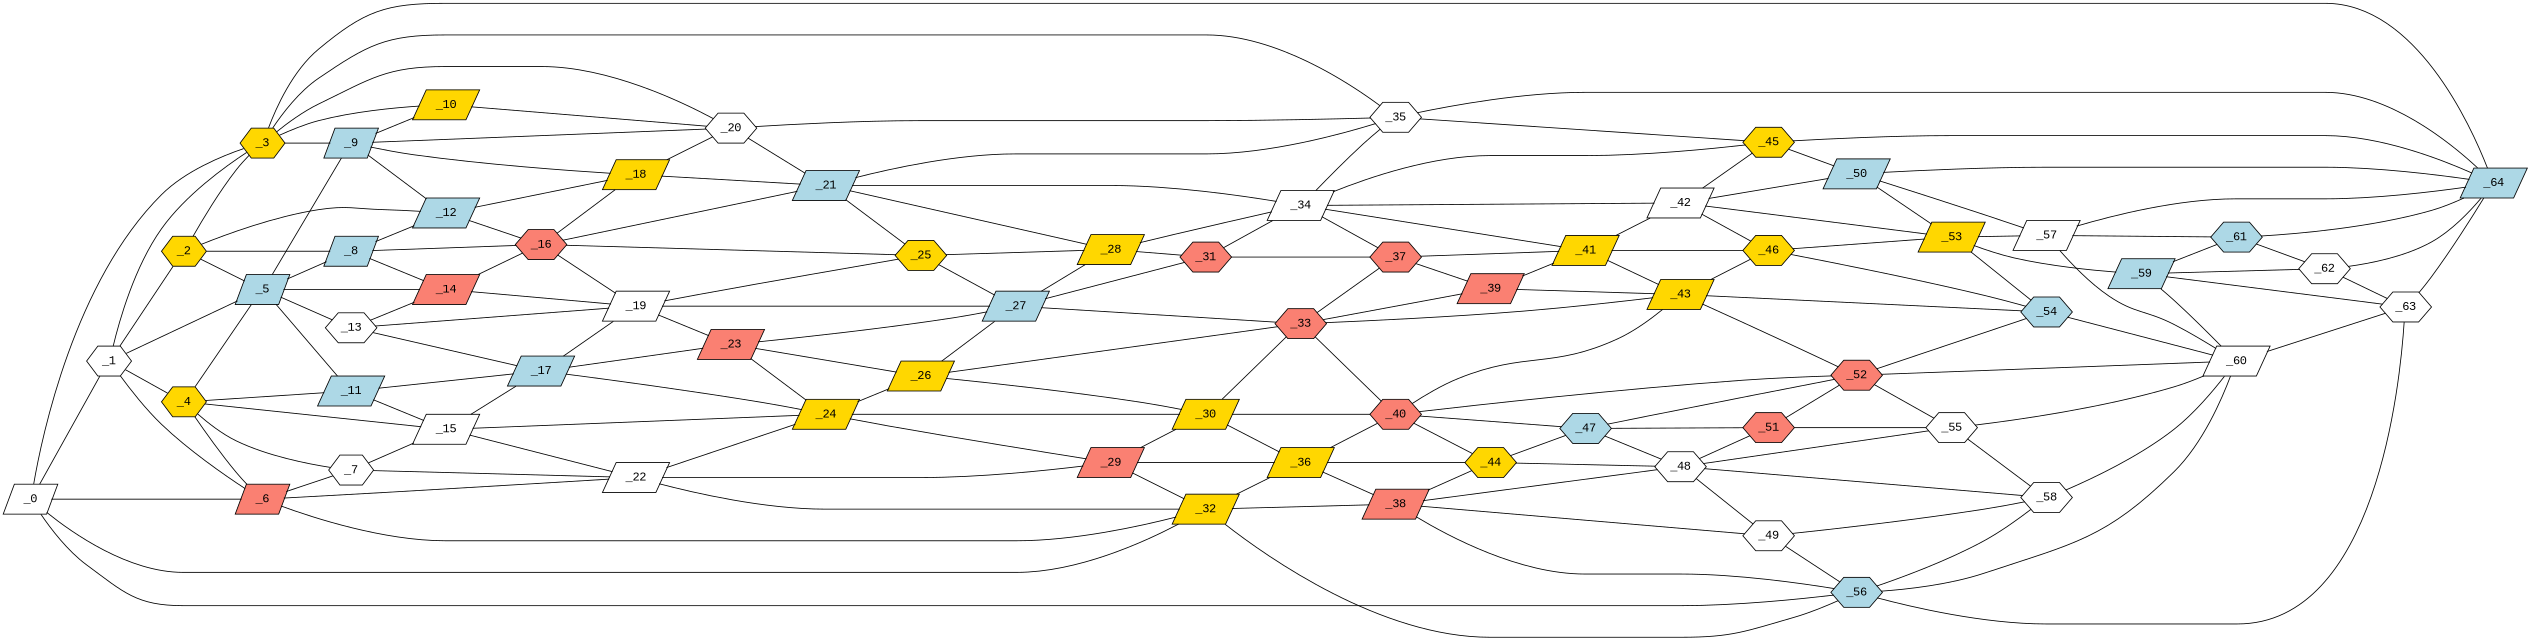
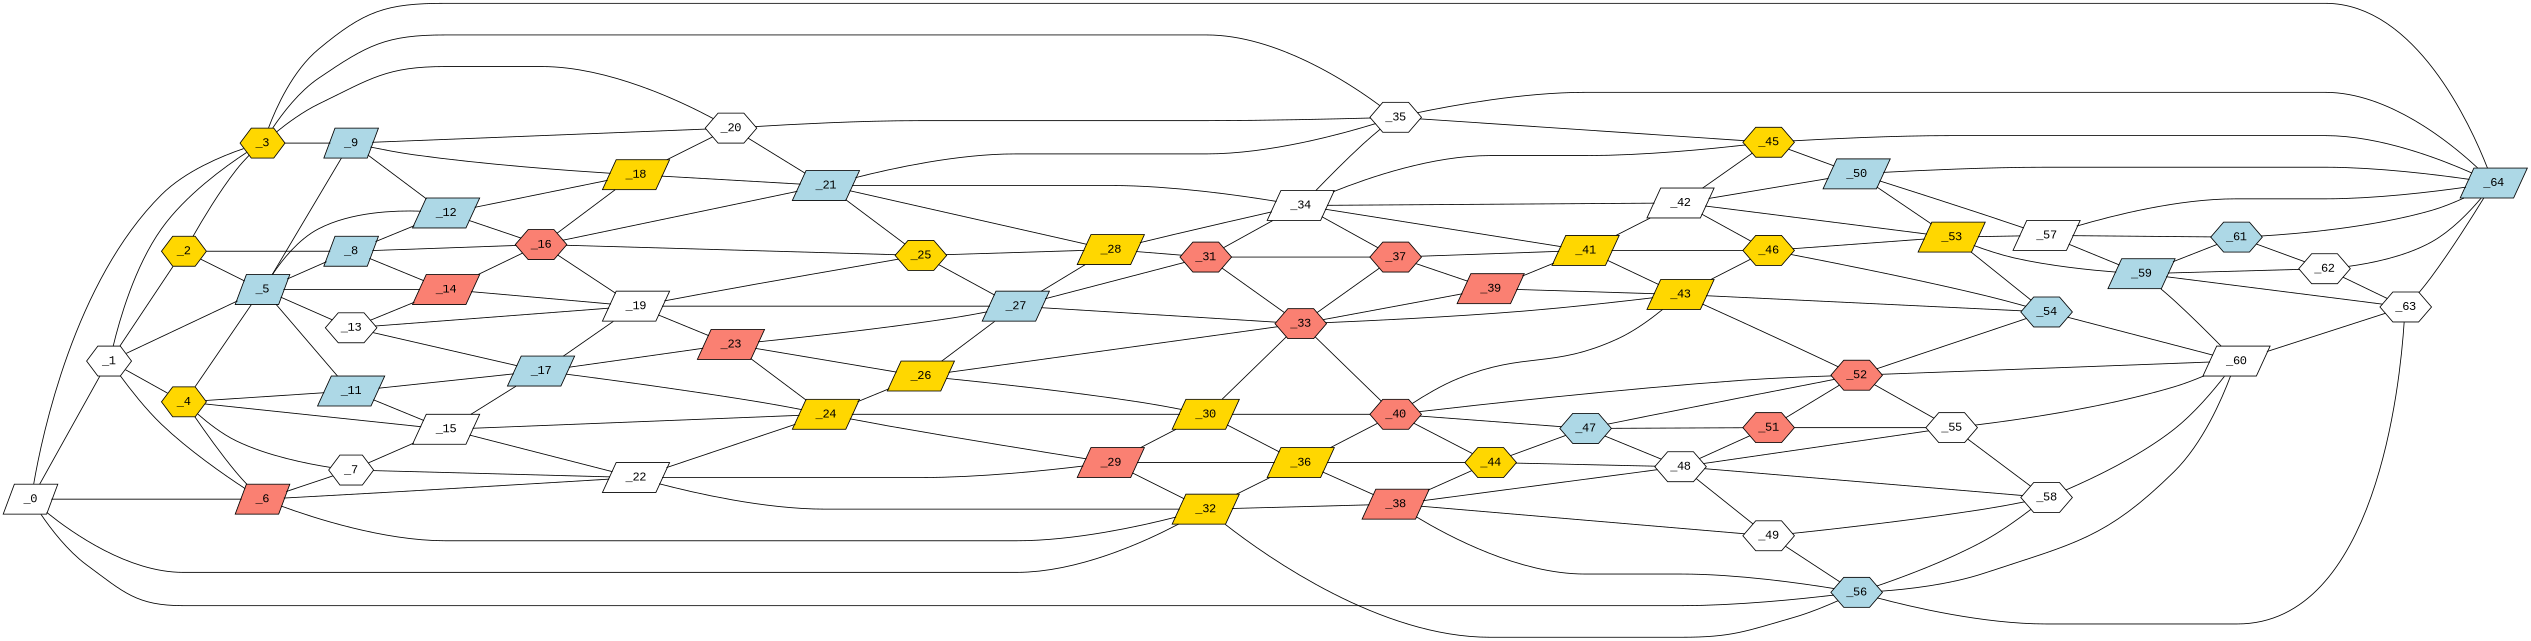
node "_10": removed
edge "_12" -- "_2": now "_12" -- "_5"
edge "_31" -- "_33": added
edge "_57" -- "_60": now "_57" -- "_59"
